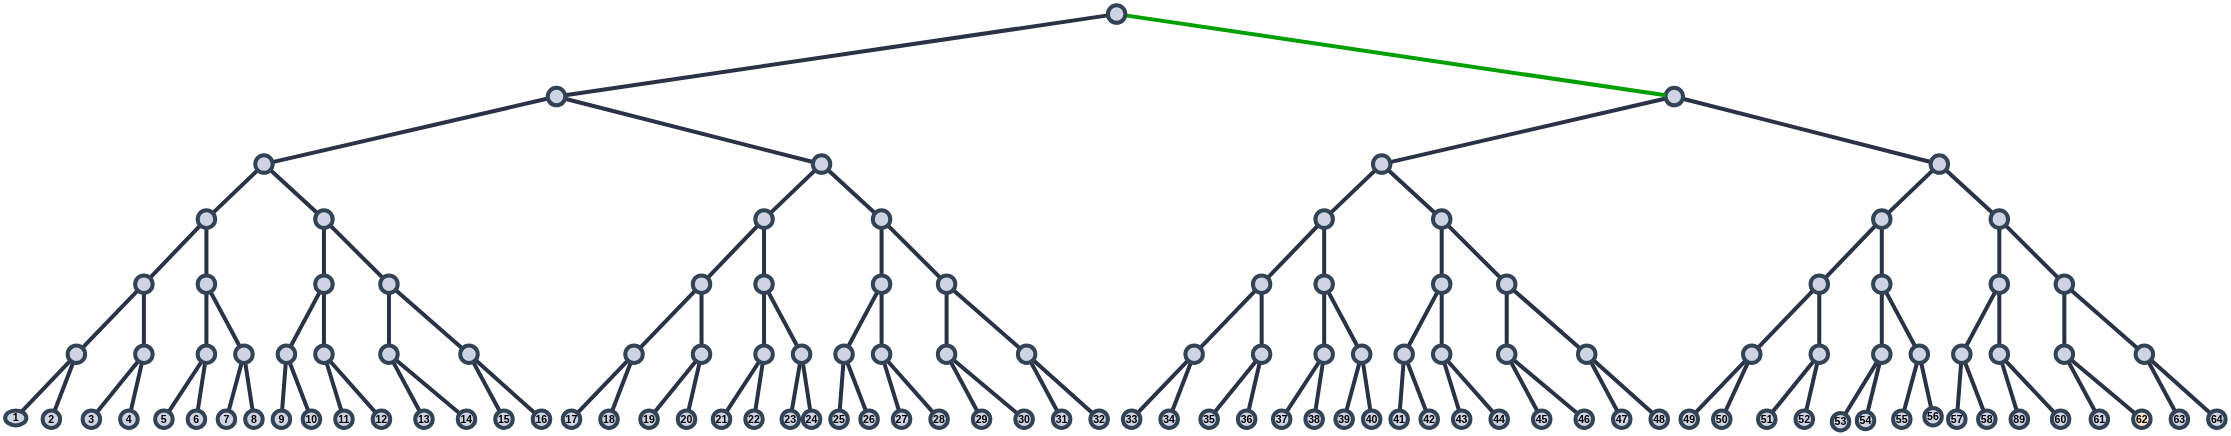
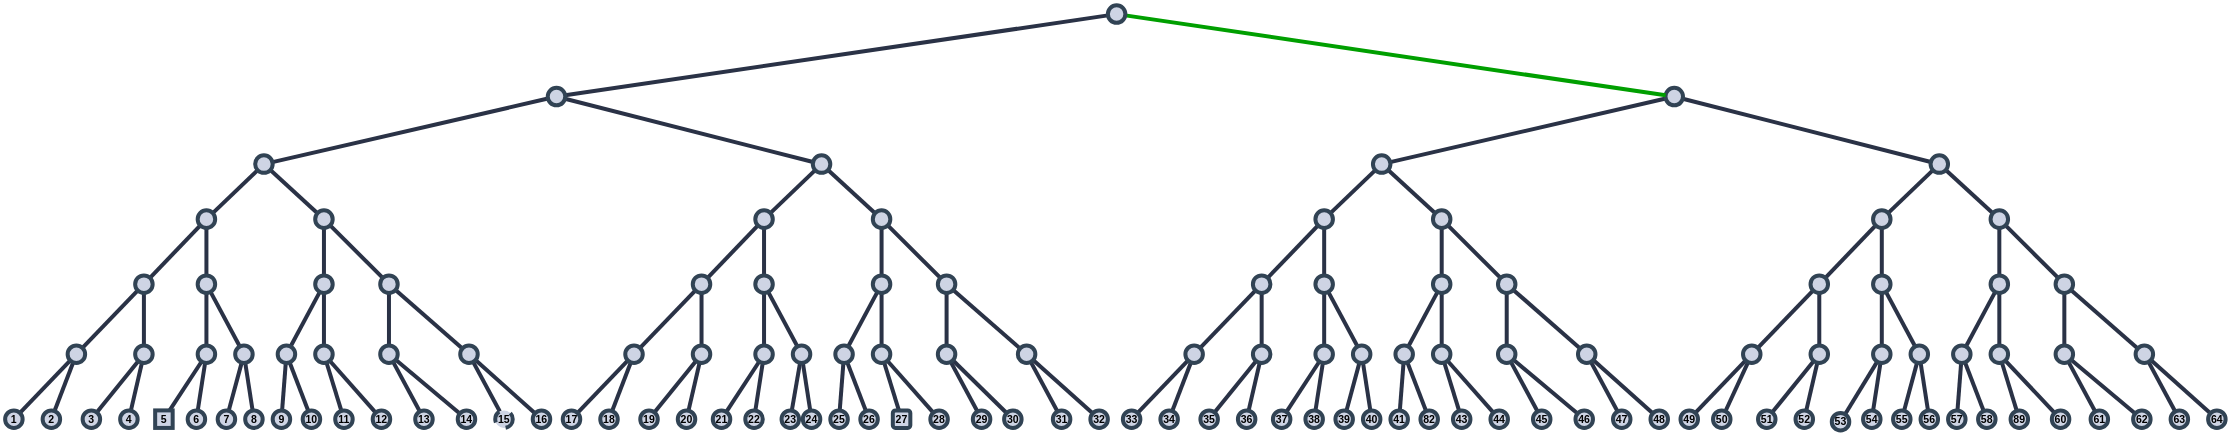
node "56": moved (1933, 416) -> (1929, 419)
node "1": size 21x15 -> 18x18
node "5": shape ellipse -> rectangle
node "15": style solid -> dashed
node "27": shape ellipse -> rounded rectangle
node "30": moved (1024, 419) -> (1013, 419)
node "42": label "42" -> "82"
node "62": fillcolor #ffe6cc -> #ced4e4
node "54": moved (1865, 420) -> (1871, 419)
